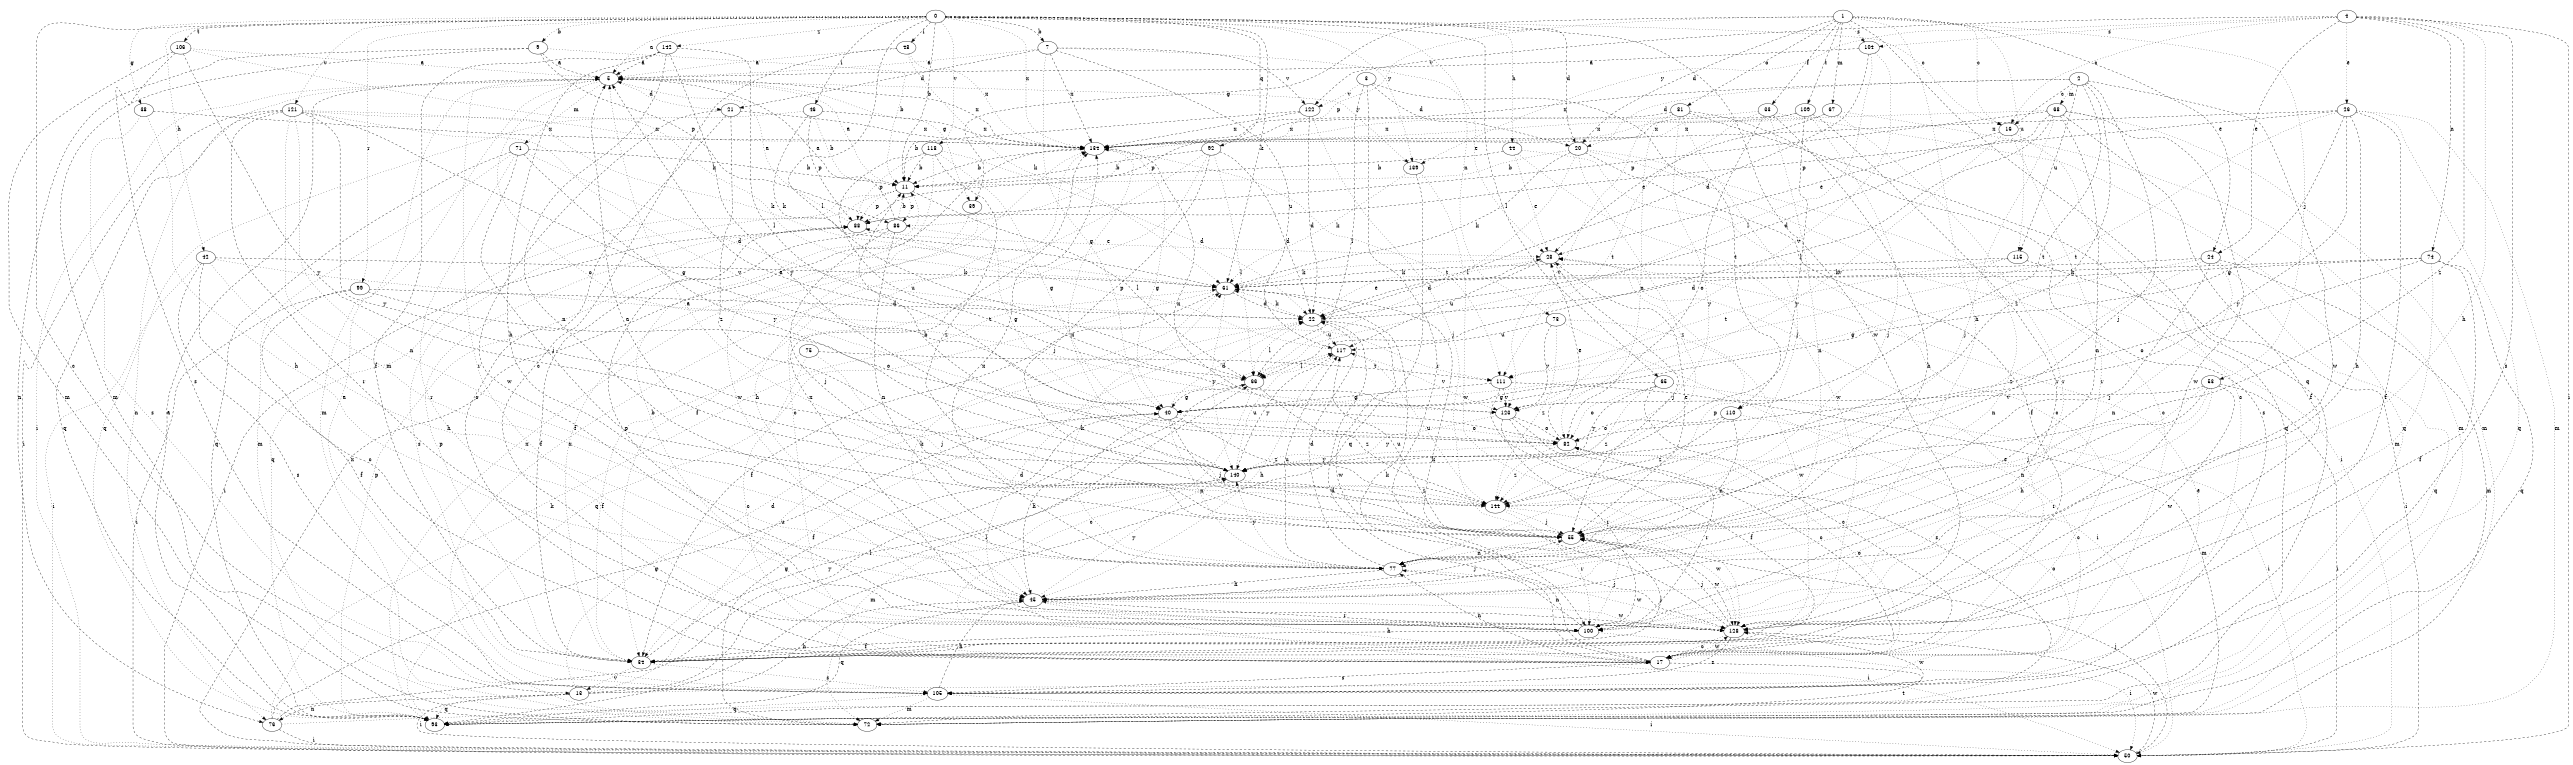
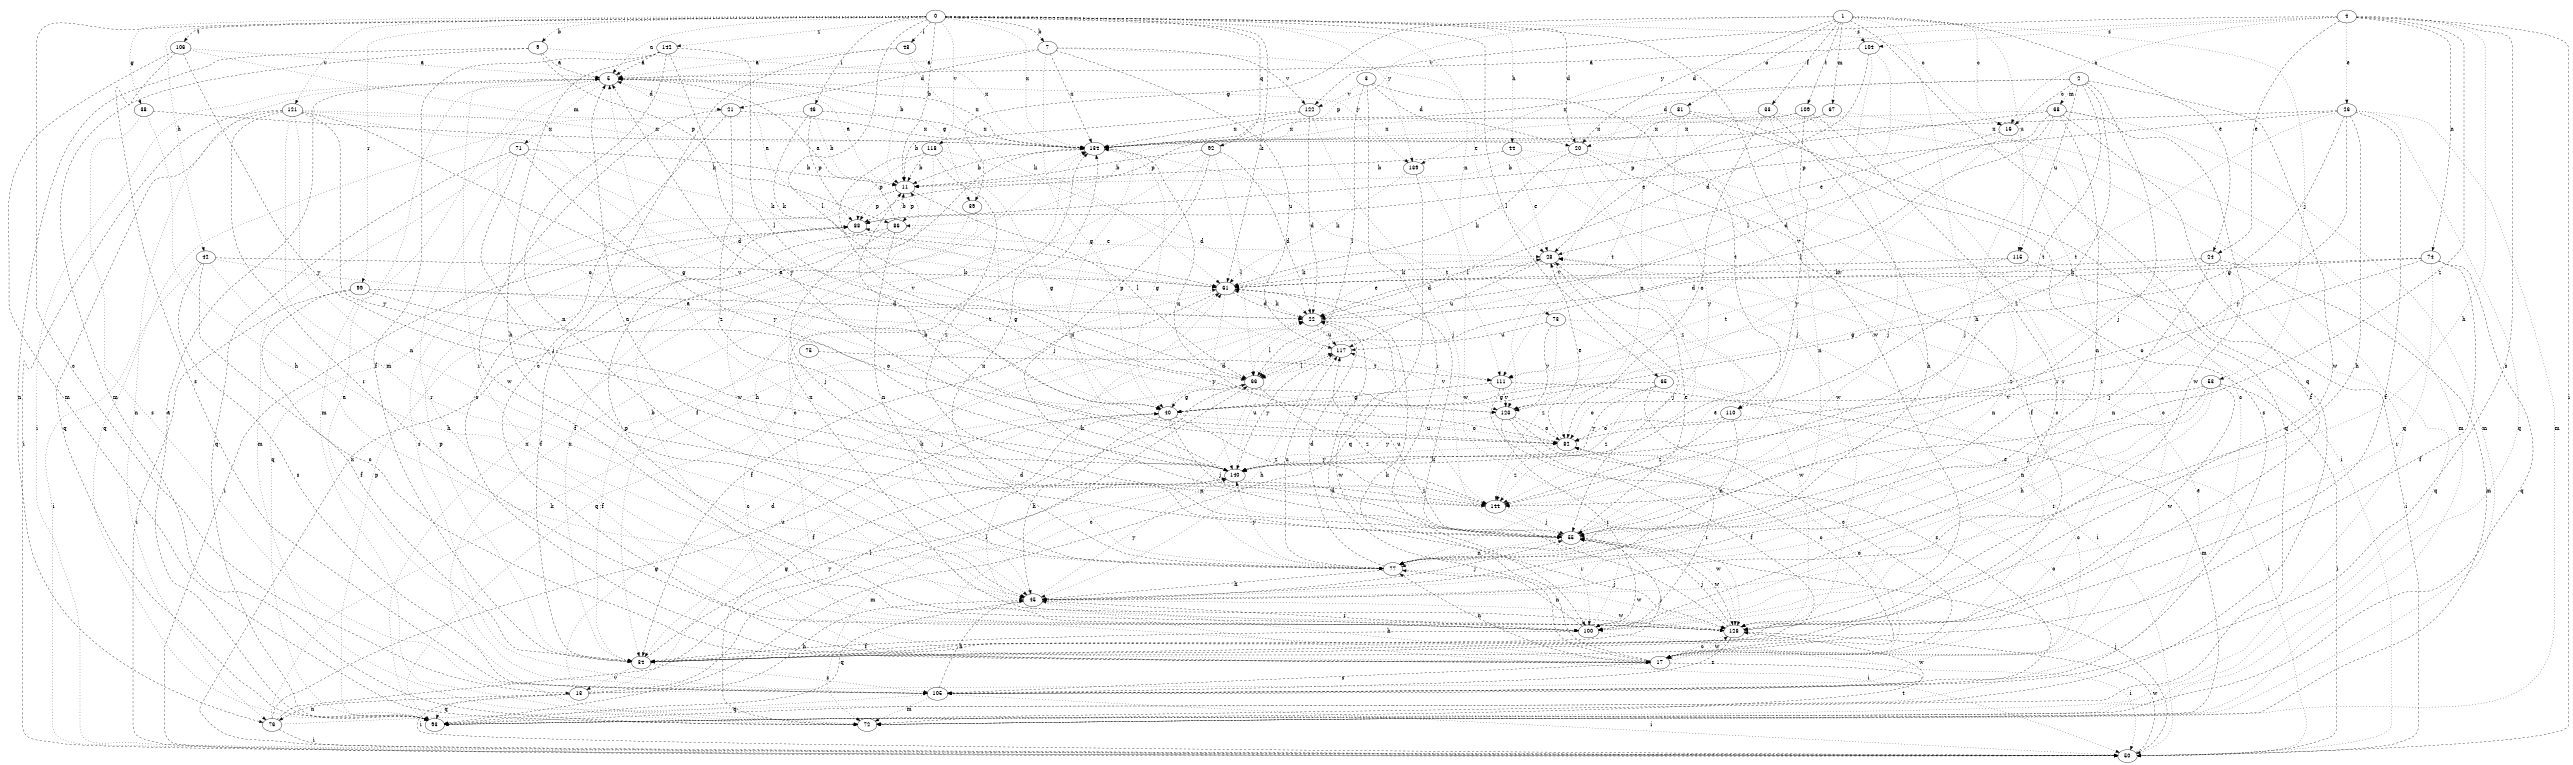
edge "118" -> "123": label "u" -> "v"
edge "77" -> "28": label "p" -> "e"
edge "74" -> "100": label "m" -> "r"
